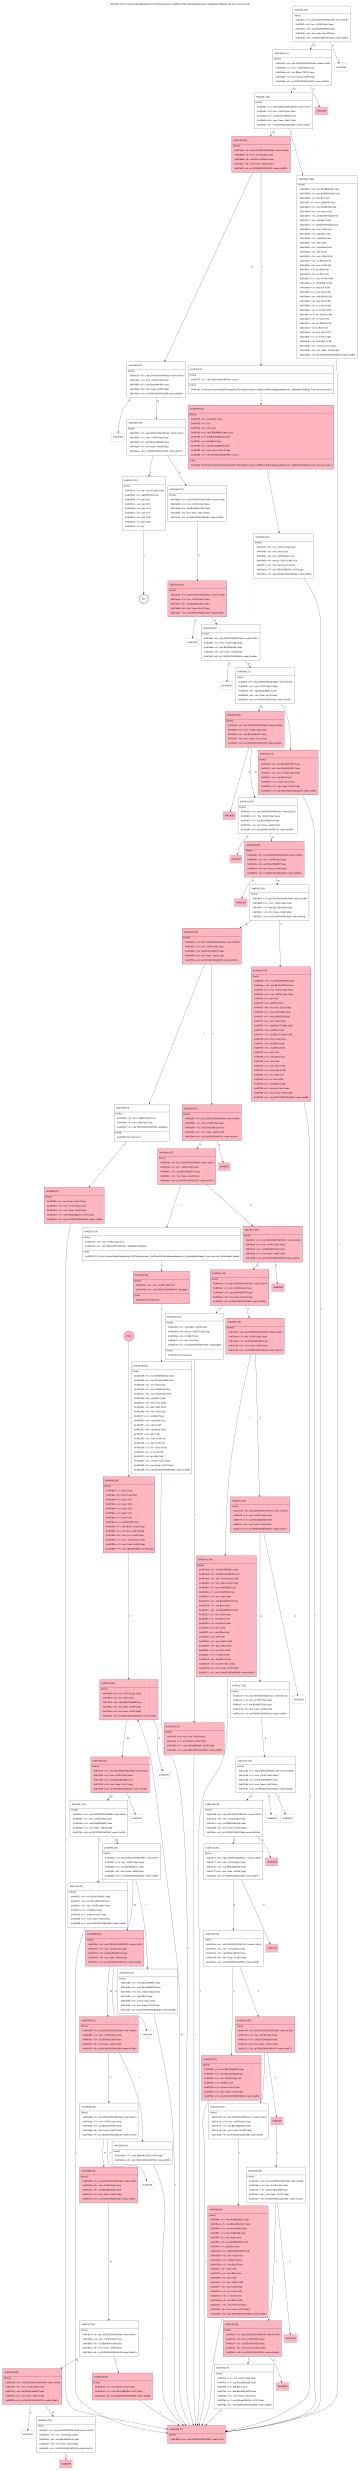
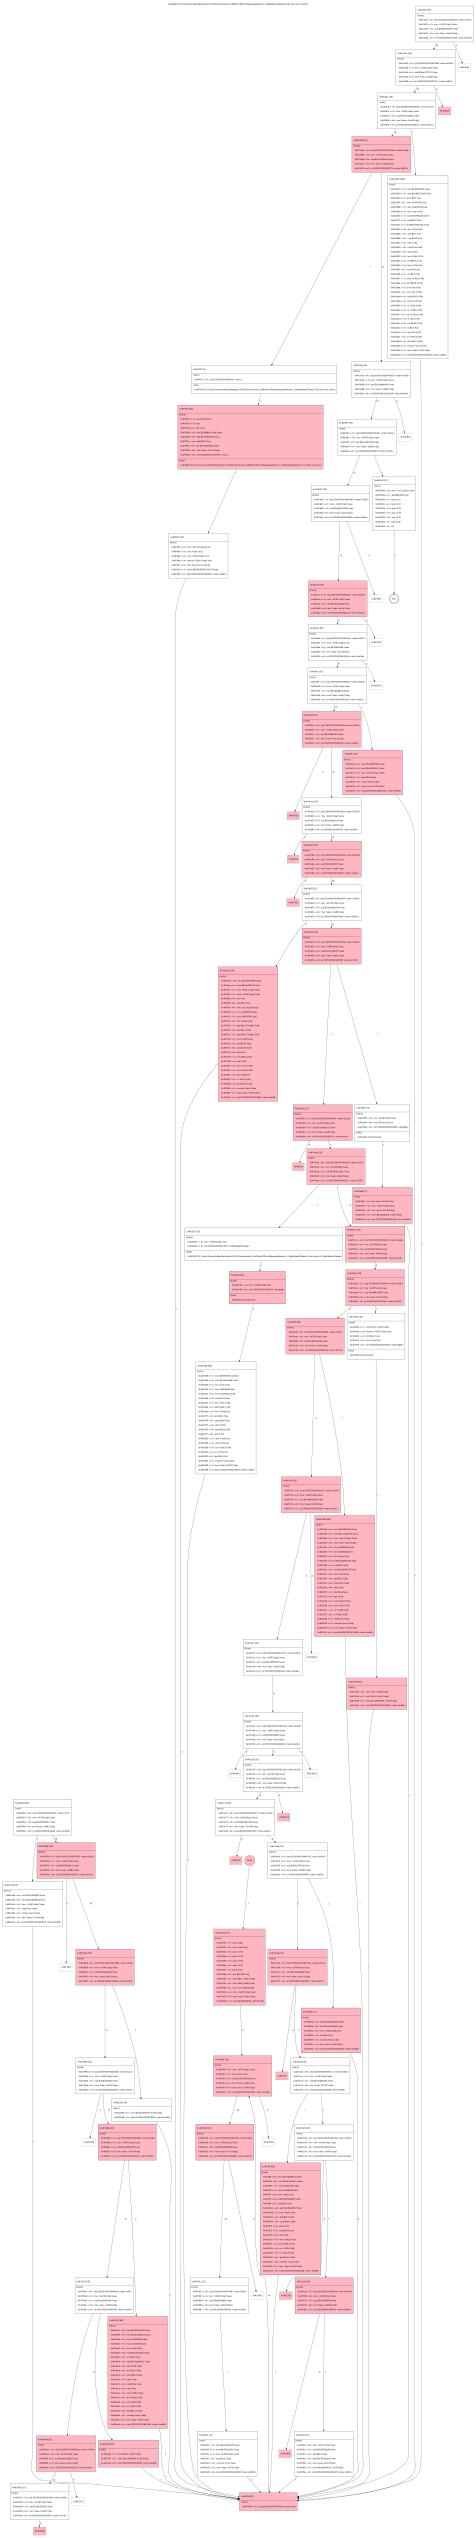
node "0x401d80": added
node "0x402598": removed
edge "0x40193c [22]" -> "0x401952 [25]": removed, label "19"
edge "0x402417" -> "0x401cd6 [25]": now "0x401cbd [25]" -> "0x401cd6 [25]"
node "0x401e91 [88]": added
